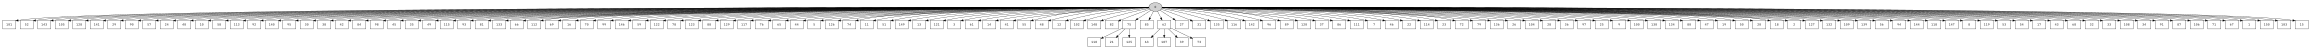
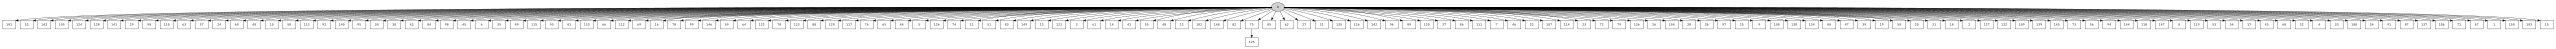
node "124": added
node "60": added
node "6": added
node "64": added
node "83": added
node "145": added
node "4": added
node "137": added
edge "75" -> "21": now "0" -> "21"
edge "62" -> "63": now "0" -> "63"
edge "62" -> "107": now "0" -> "107"
edge "62" -> "39": now "0" -> "39"
edge "75" -> "110": now "0" -> "110"
edge "62" -> "73": now "0" -> "73"
